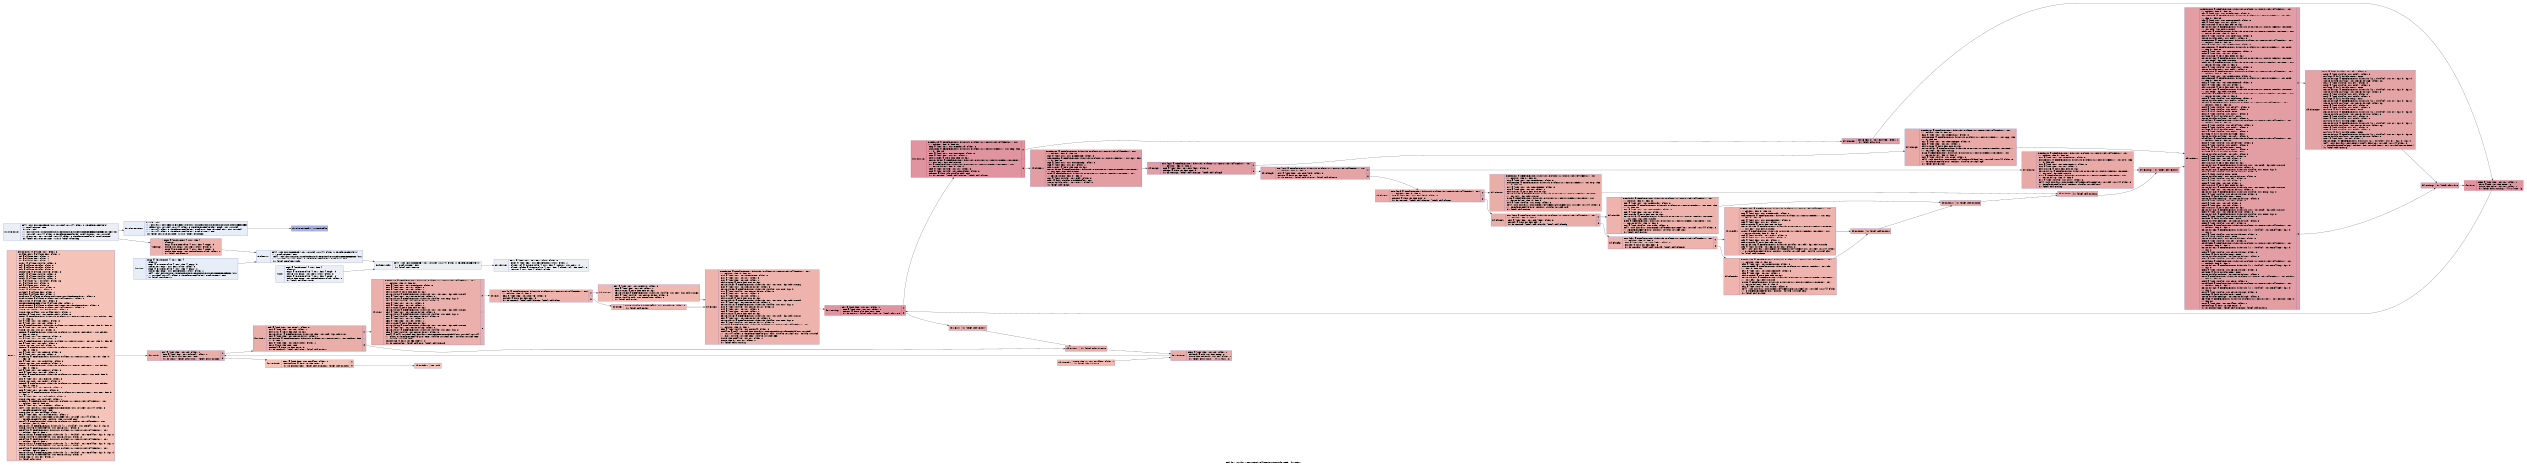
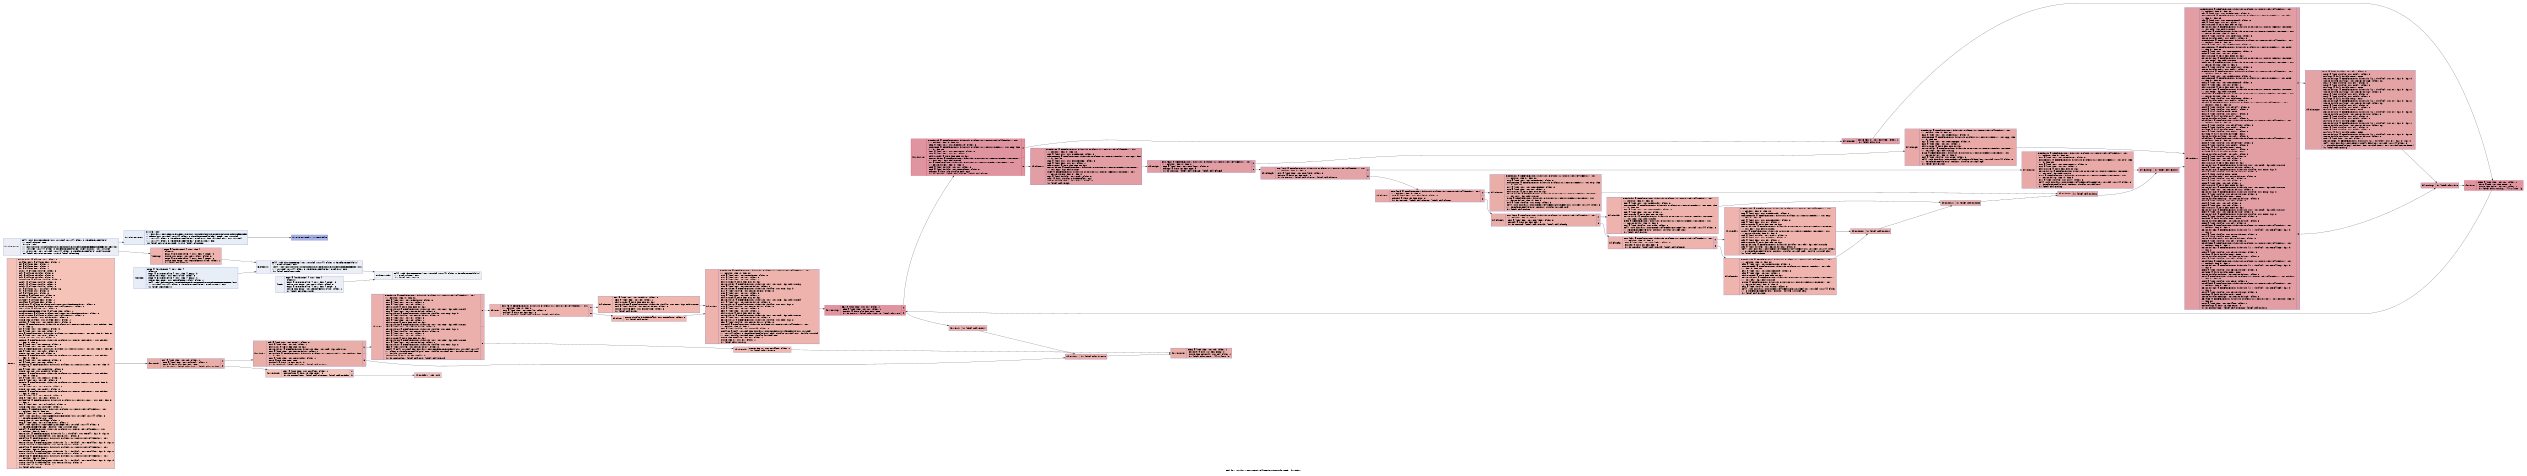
node "eh.resume:": removed
edge "if.then:" -> "if.then29:": added
edge "for.inc178:" -> "for.cond:": removed
